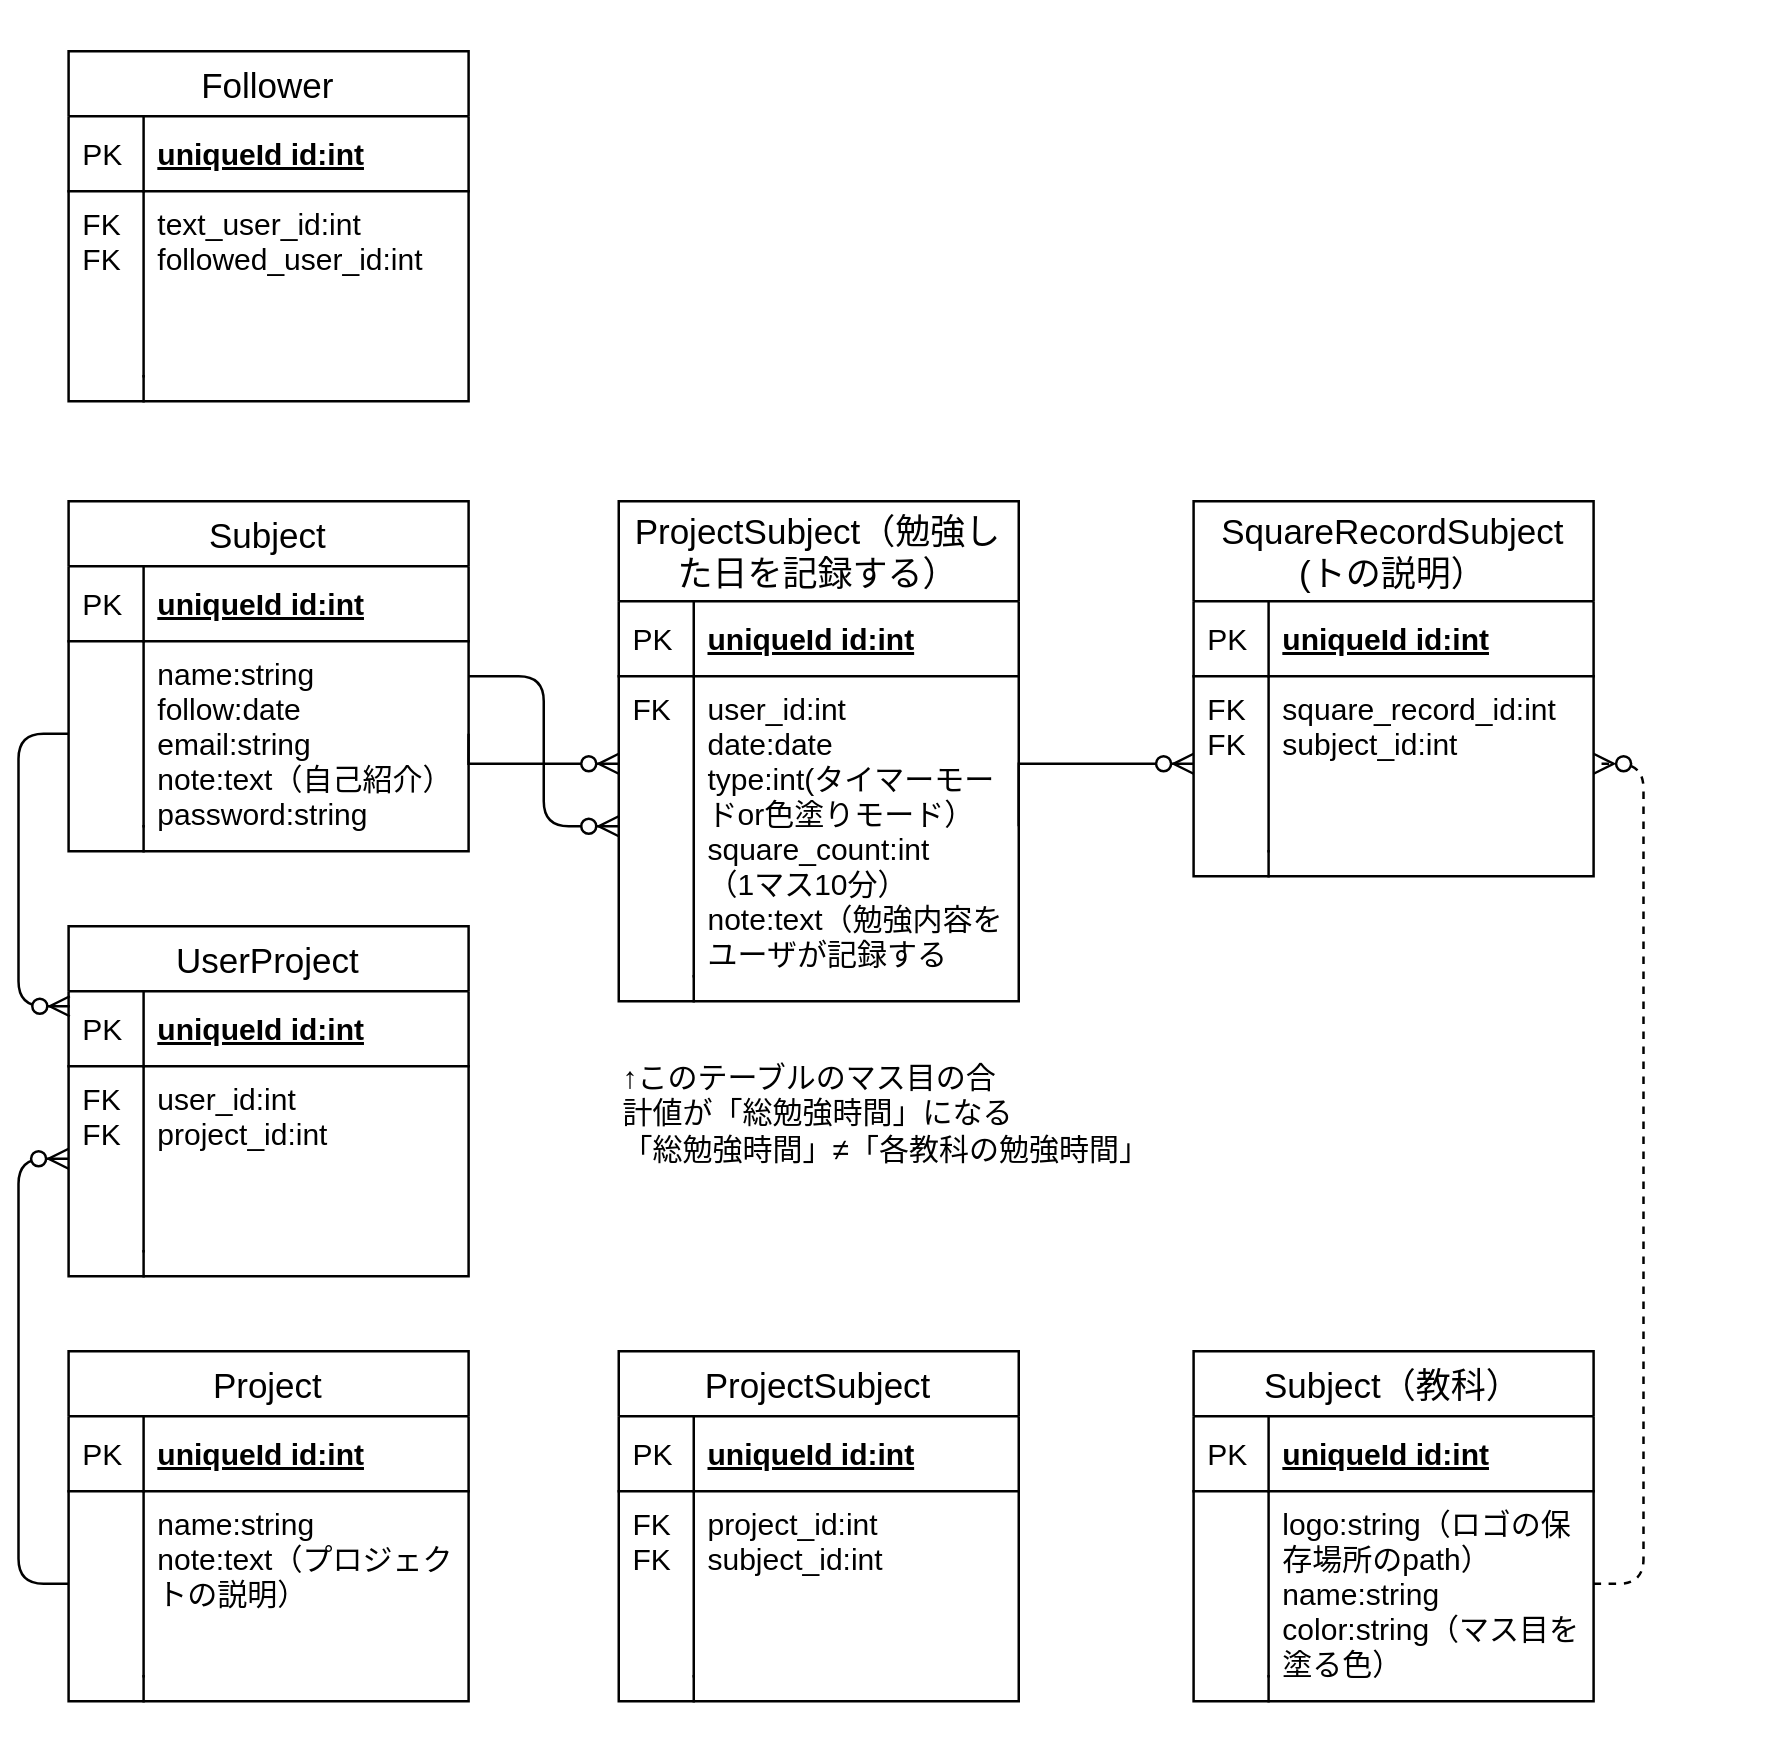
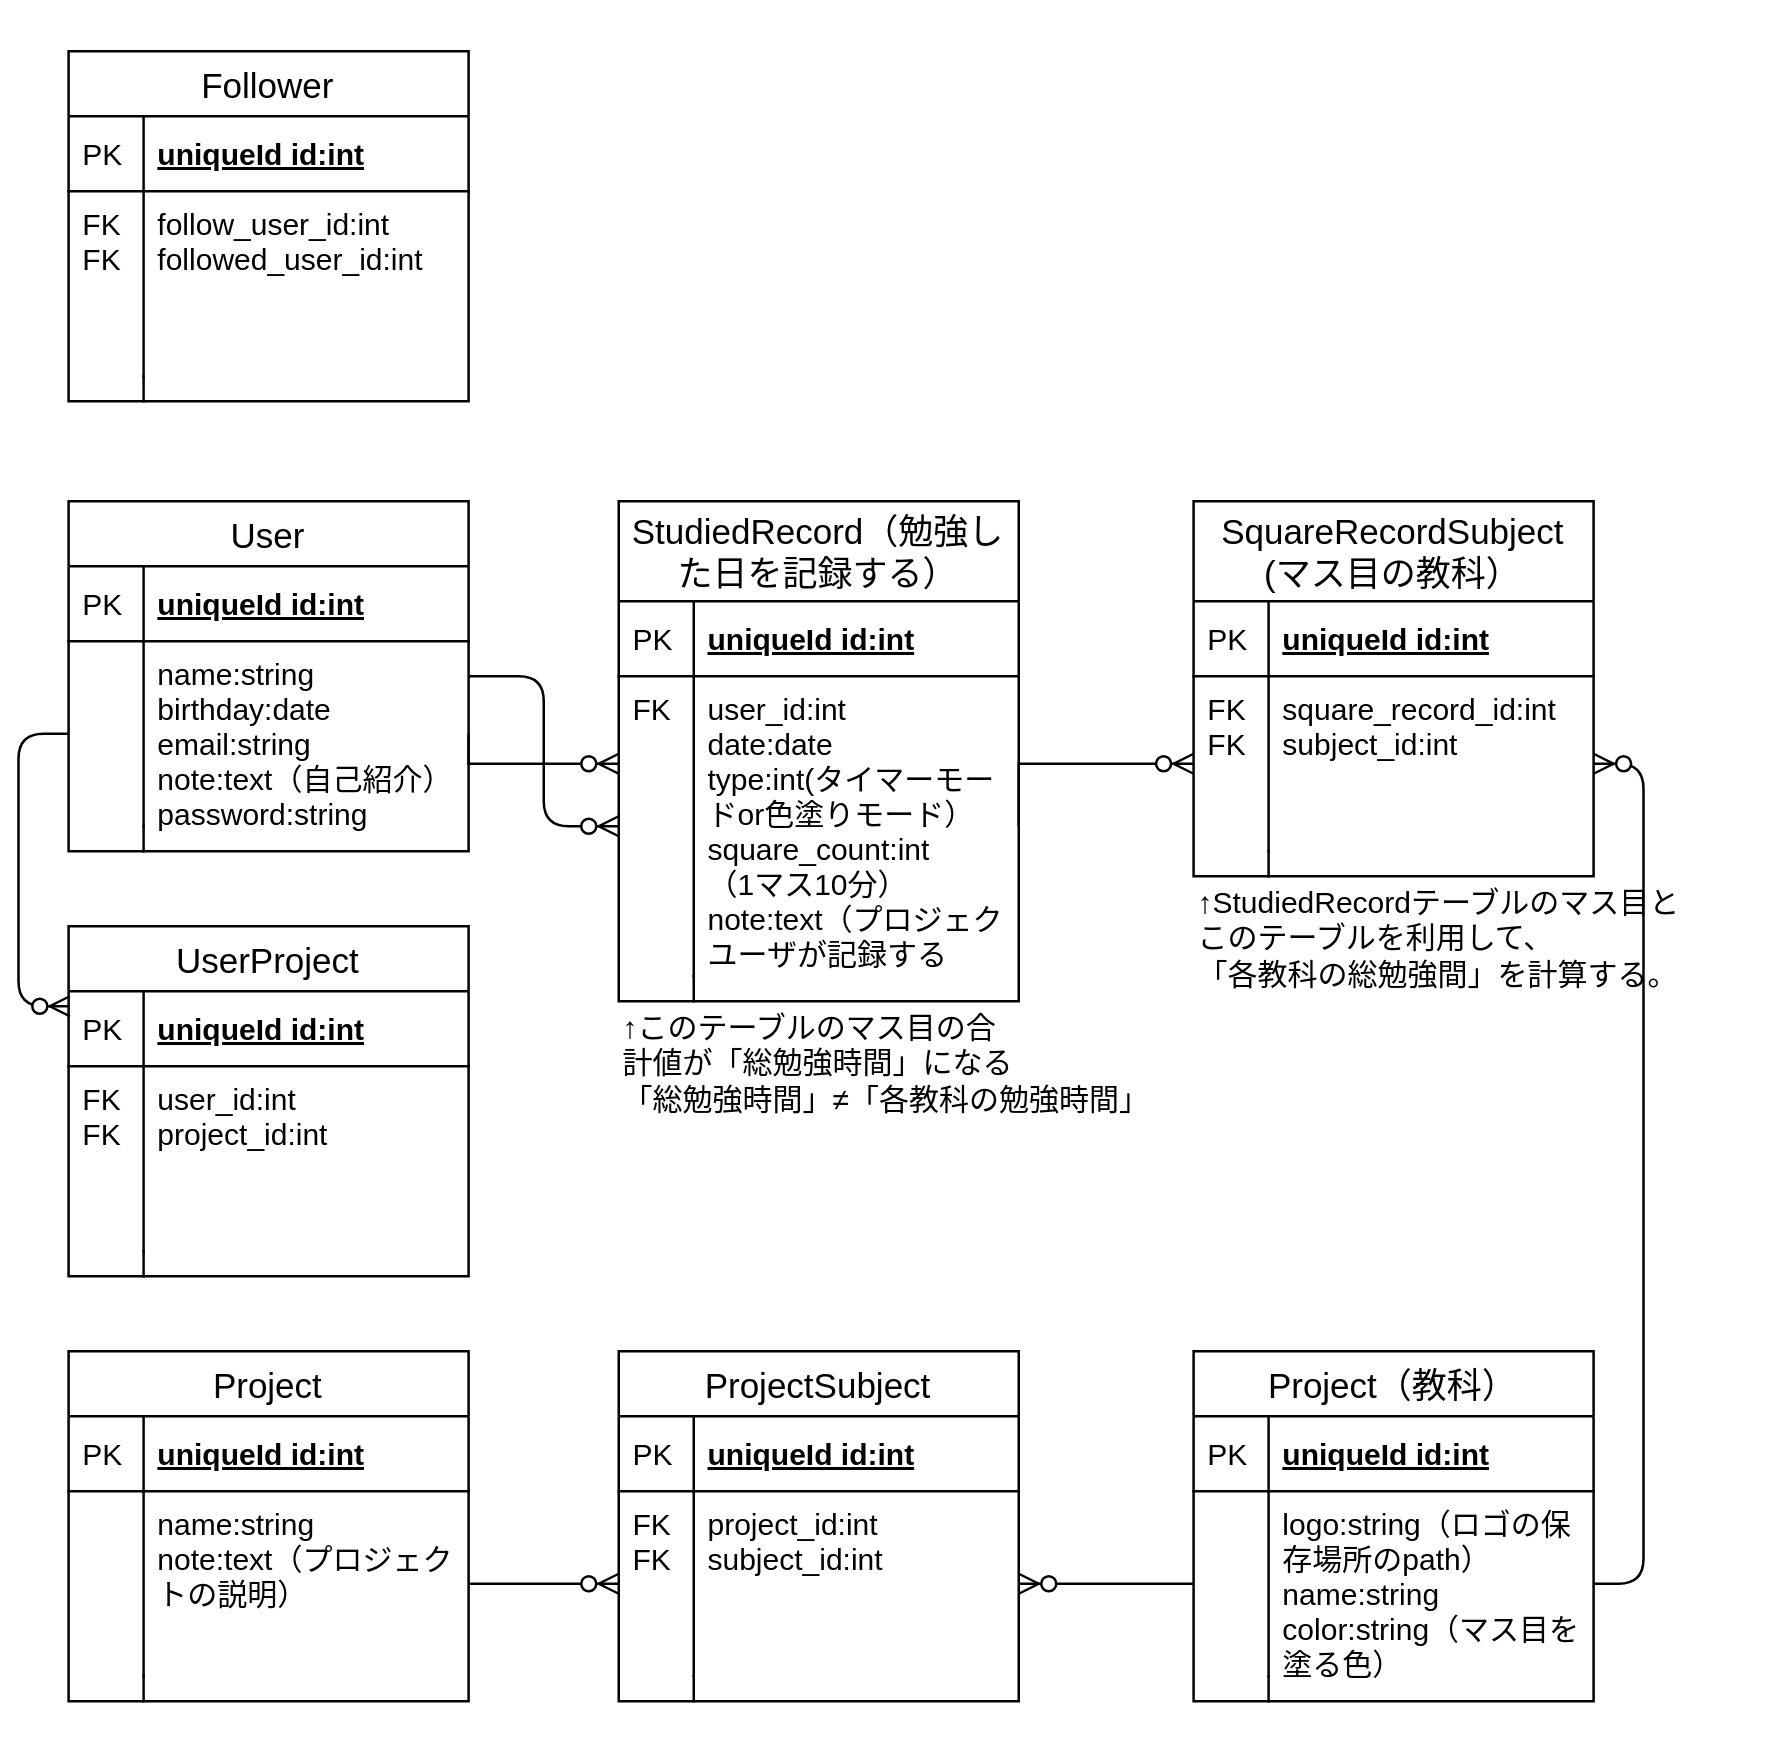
node "text_user_id:int followed_user_id:int": label "text_user_id:int followed_user_id:int" -> "follow_user_id:int followed_user_id:int"
node "ProjectSubject（勉強し た日を記録する）": label "ProjectSubject（勉強し た日を記録する）" -> "StudiedRecord（勉強し た日を記録する）"
node "SquareRecordSubject (トの説明）": label "SquareRecordSubject (トの説明）" -> "SquareRecordSubject (マス目の教科）"
node "Subject": label "Subject" -> "User"
node "name:string follow:date email:string note:text（自己紹介） password:string": label "name:string follow:date email:string note:text（自己紹介） password:string" -> "name:string birthday:date email:string note:text（自己紹介） password:string"
node "user_id:int date:date type:int(タイマーモー ドor色塗りモード） square_count:int （1マス10分） note:text（勉強内容を ユーザが記録する": label "user_id:int date:date type:int(タイマーモー ドor色塗りモード） square_count:int （1マス10分） note:text（勉強内容を ユーザが記録する" -> "user_id:int date:date type:int(タイマーモー ドor色塗りモード） square_count:int （1マス10分） note:text（プロジェク ユーザが記録する"
node "↑StudiedRecordテーブルのマス目と このテーブルを利用して、 「各教科の総勉強間」を計算する。": added
node "↑このテーブルのマス目の合 計値が「総勉強時間」になる 「総勉強時間」≠「各教科の勉強時間」": moved (906, 1114) -> (906, 1064)
edge "logo:string（ロゴの保 存場所のpath） name:string color:string（マス目を 塗る色）" -> "square_record_id:int subject_id:int": style dashed -> solid
edge "name:string note:text（プロジェク トの説明）" -> "user_id:int project_id:int": removed
node "Subject（教科）": label "Subject（教科）" -> "Project（教科）"
edge "name:string note:text（プロジェク トの説明）" -> "project_id:int subject_id:int": added
edge "logo:string（ロゴの保 存場所のpath） name:string color:string（マス目を 塗る色）" -> "project_id:int subject_id:int": added
